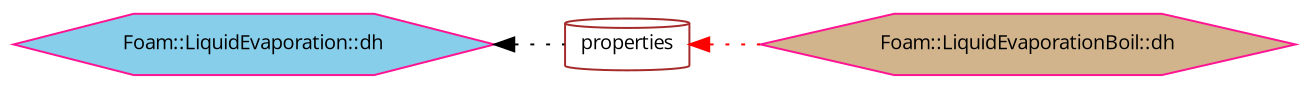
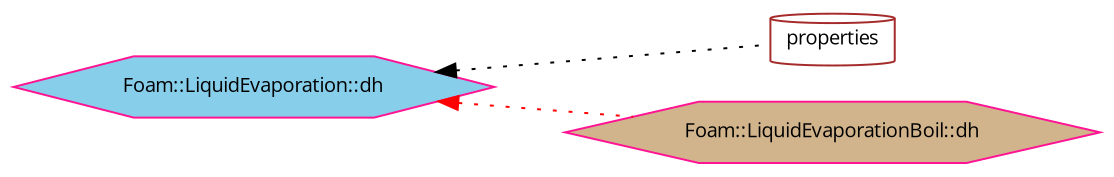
edge "Foam::LiquidEvaporationBoil::dh" -> "properties": now "Foam::LiquidEvaporationBoil::dh" -> "Foam::LiquidEvaporation::dh"
